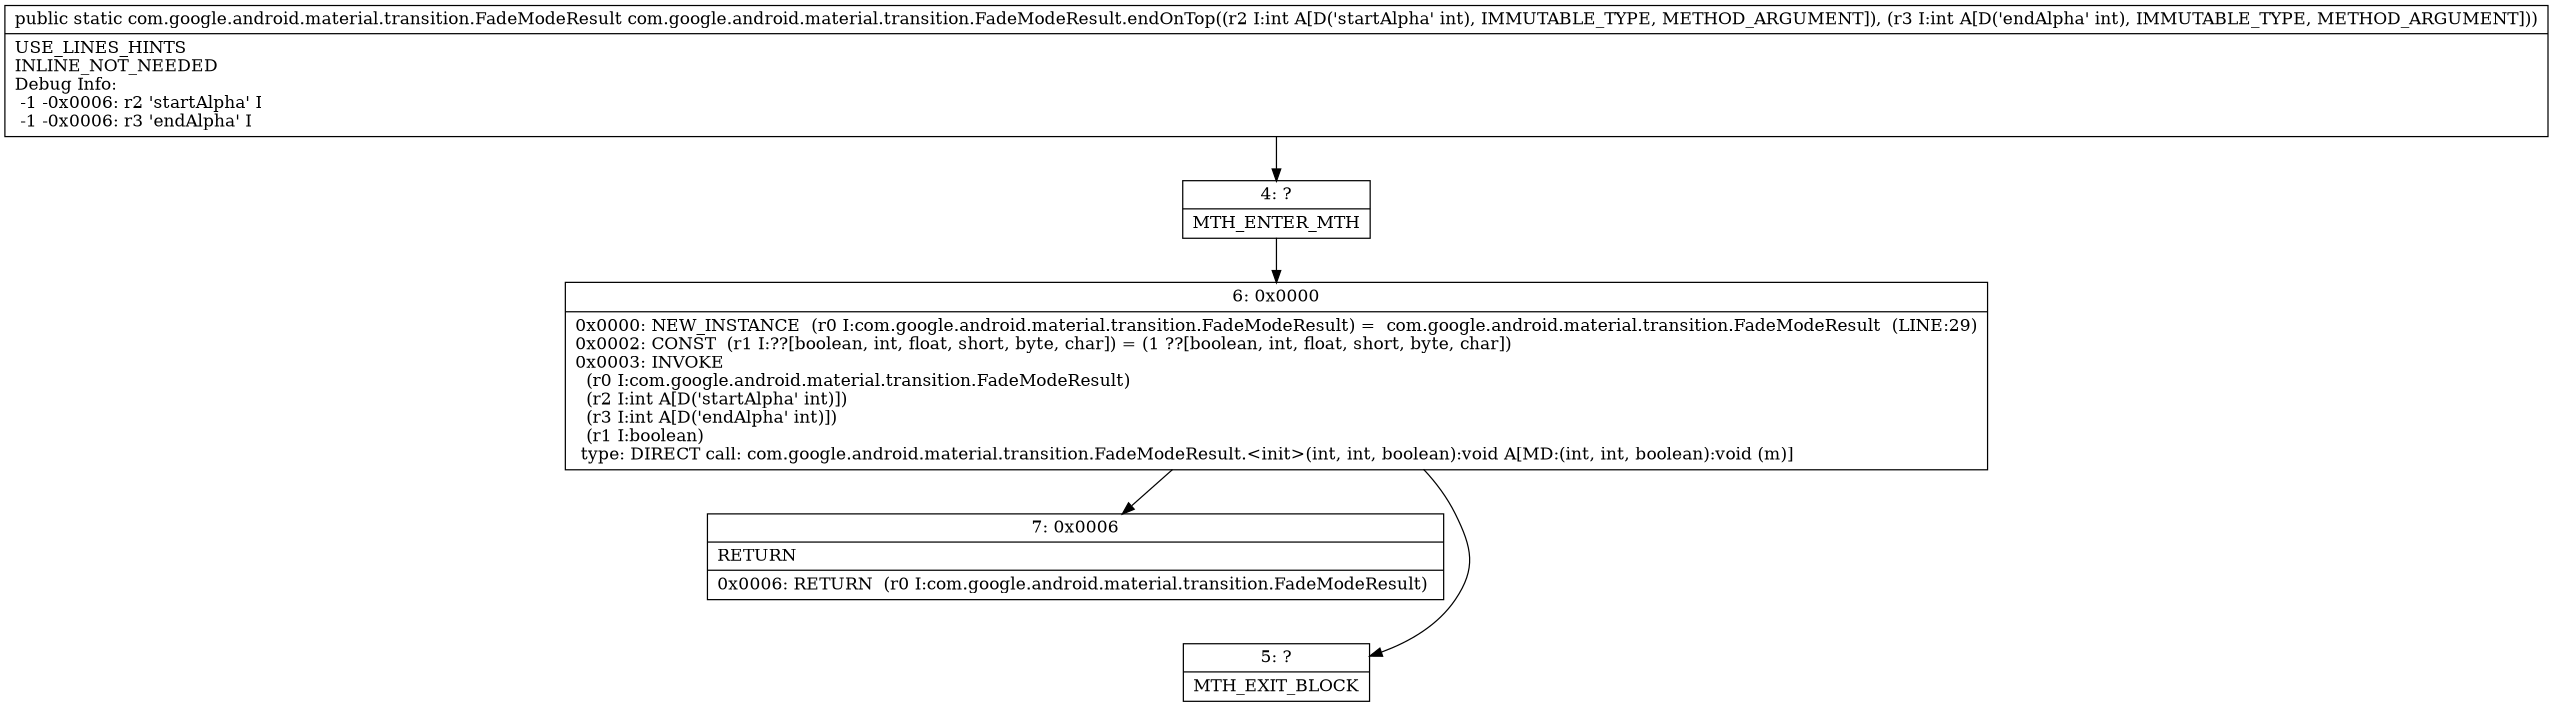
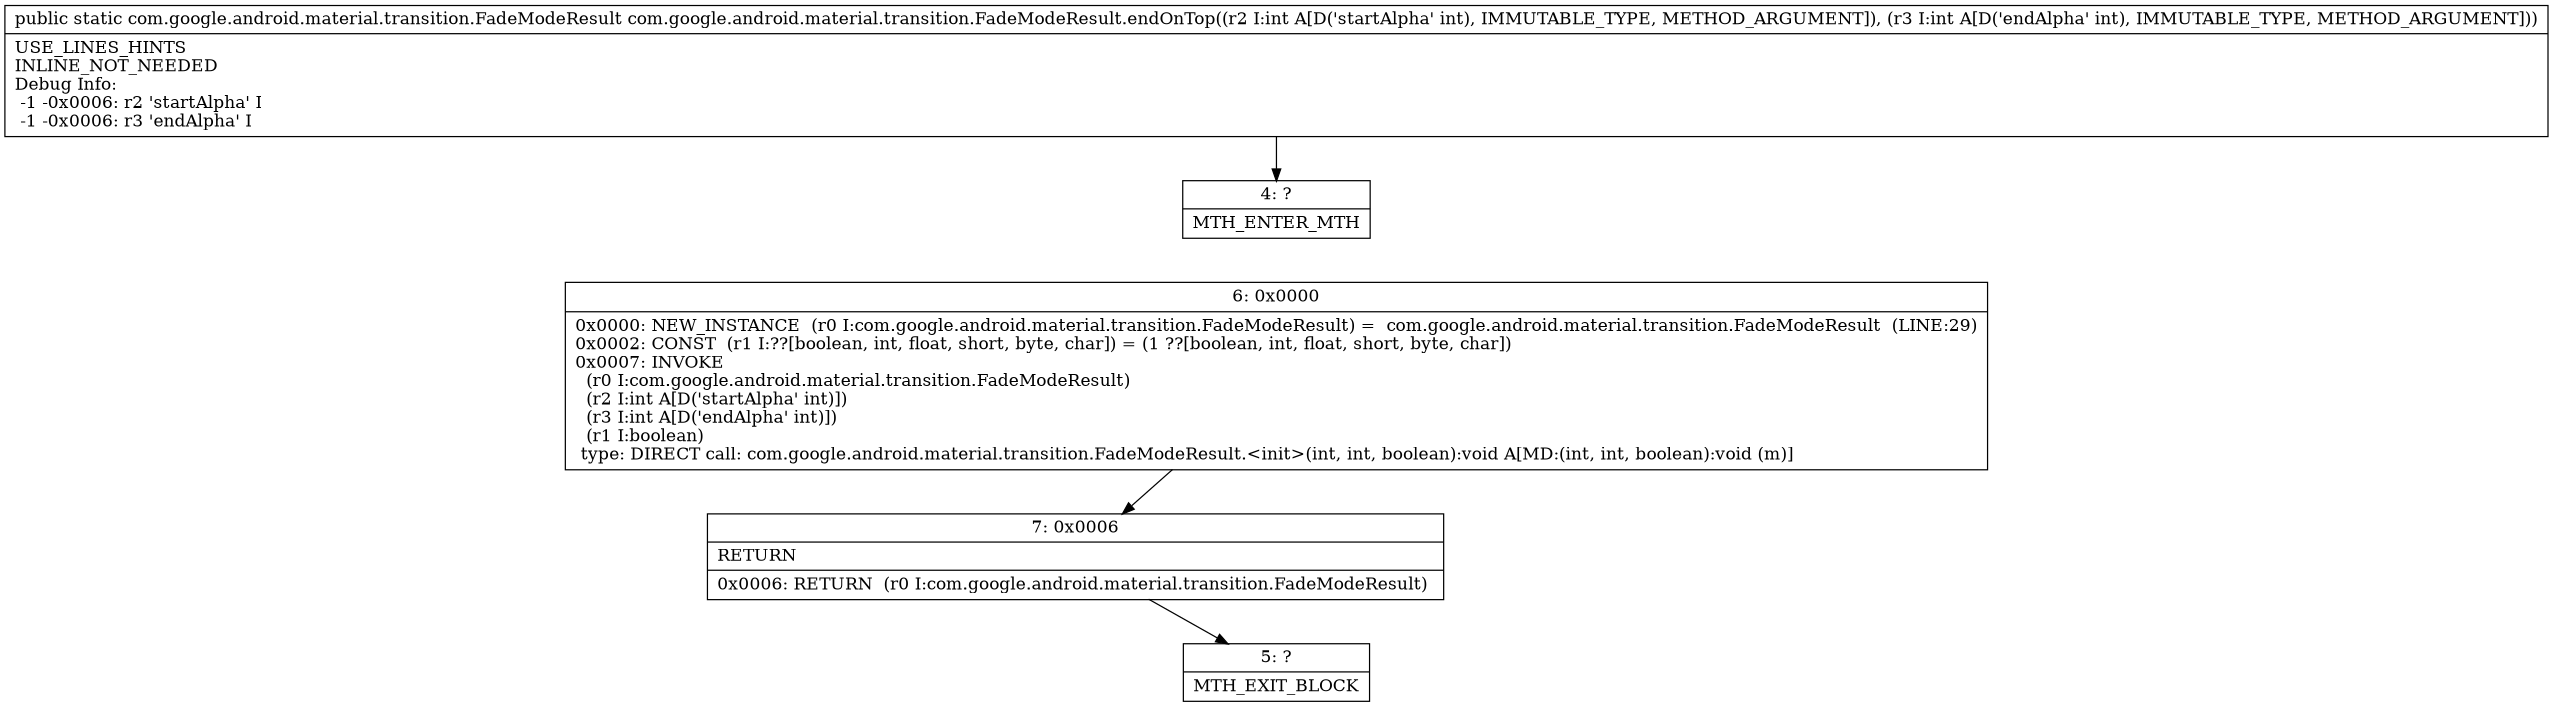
edge "4: ?" -> "6: 0x0000": removed
node "6: 0x0000": text "0x0003: INVOKE" -> "0x0007: INVOKE"
edge "6: 0x0000" -> "5: ?": now "7: 0x0006" -> "5: ?"
